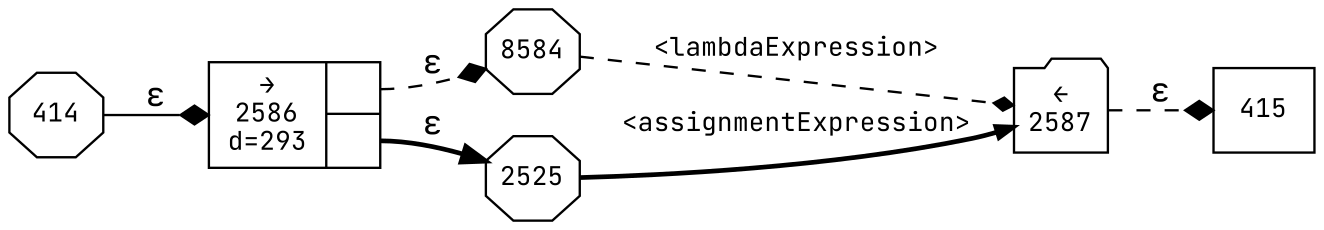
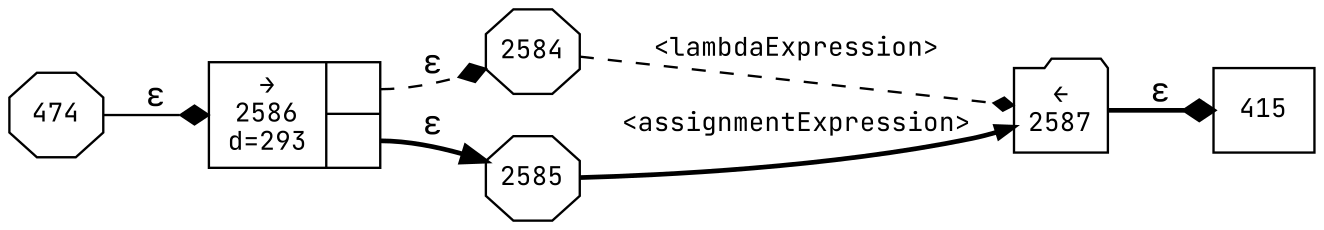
node "8584": label "8584" -> "2584"
edge "← 2587" -> "415": style dashed -> bold
node "414": label "414" -> "474"
node "2525": label "2525" -> "2585"
